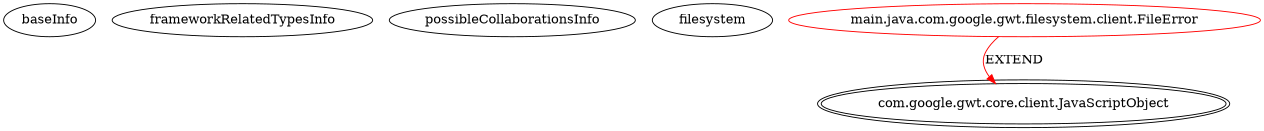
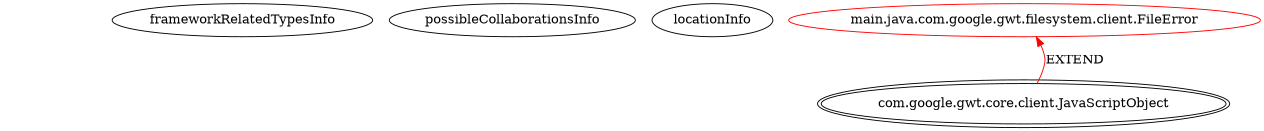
node "baseInfo": removed
node "filesystem": label "filesystem" -> "locationInfo"
edge "main.java.com.google.gwt.filesystem.client.FileError" -> "com.google.gwt.core.client.JavaScriptObject": reversed
